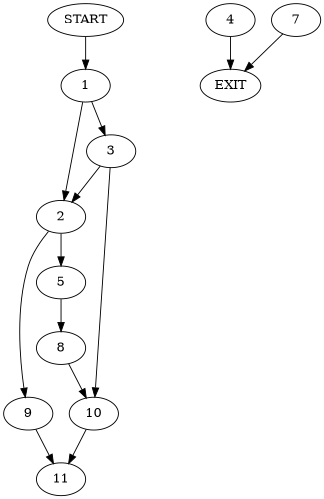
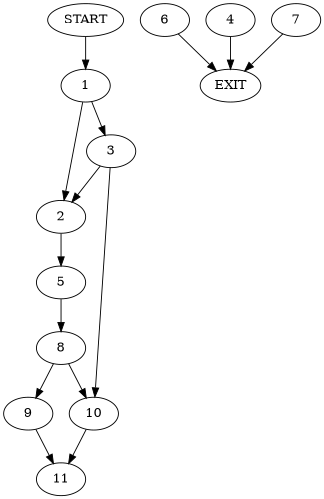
node "6": added
edge "2" -> "9": now "8" -> "9"
